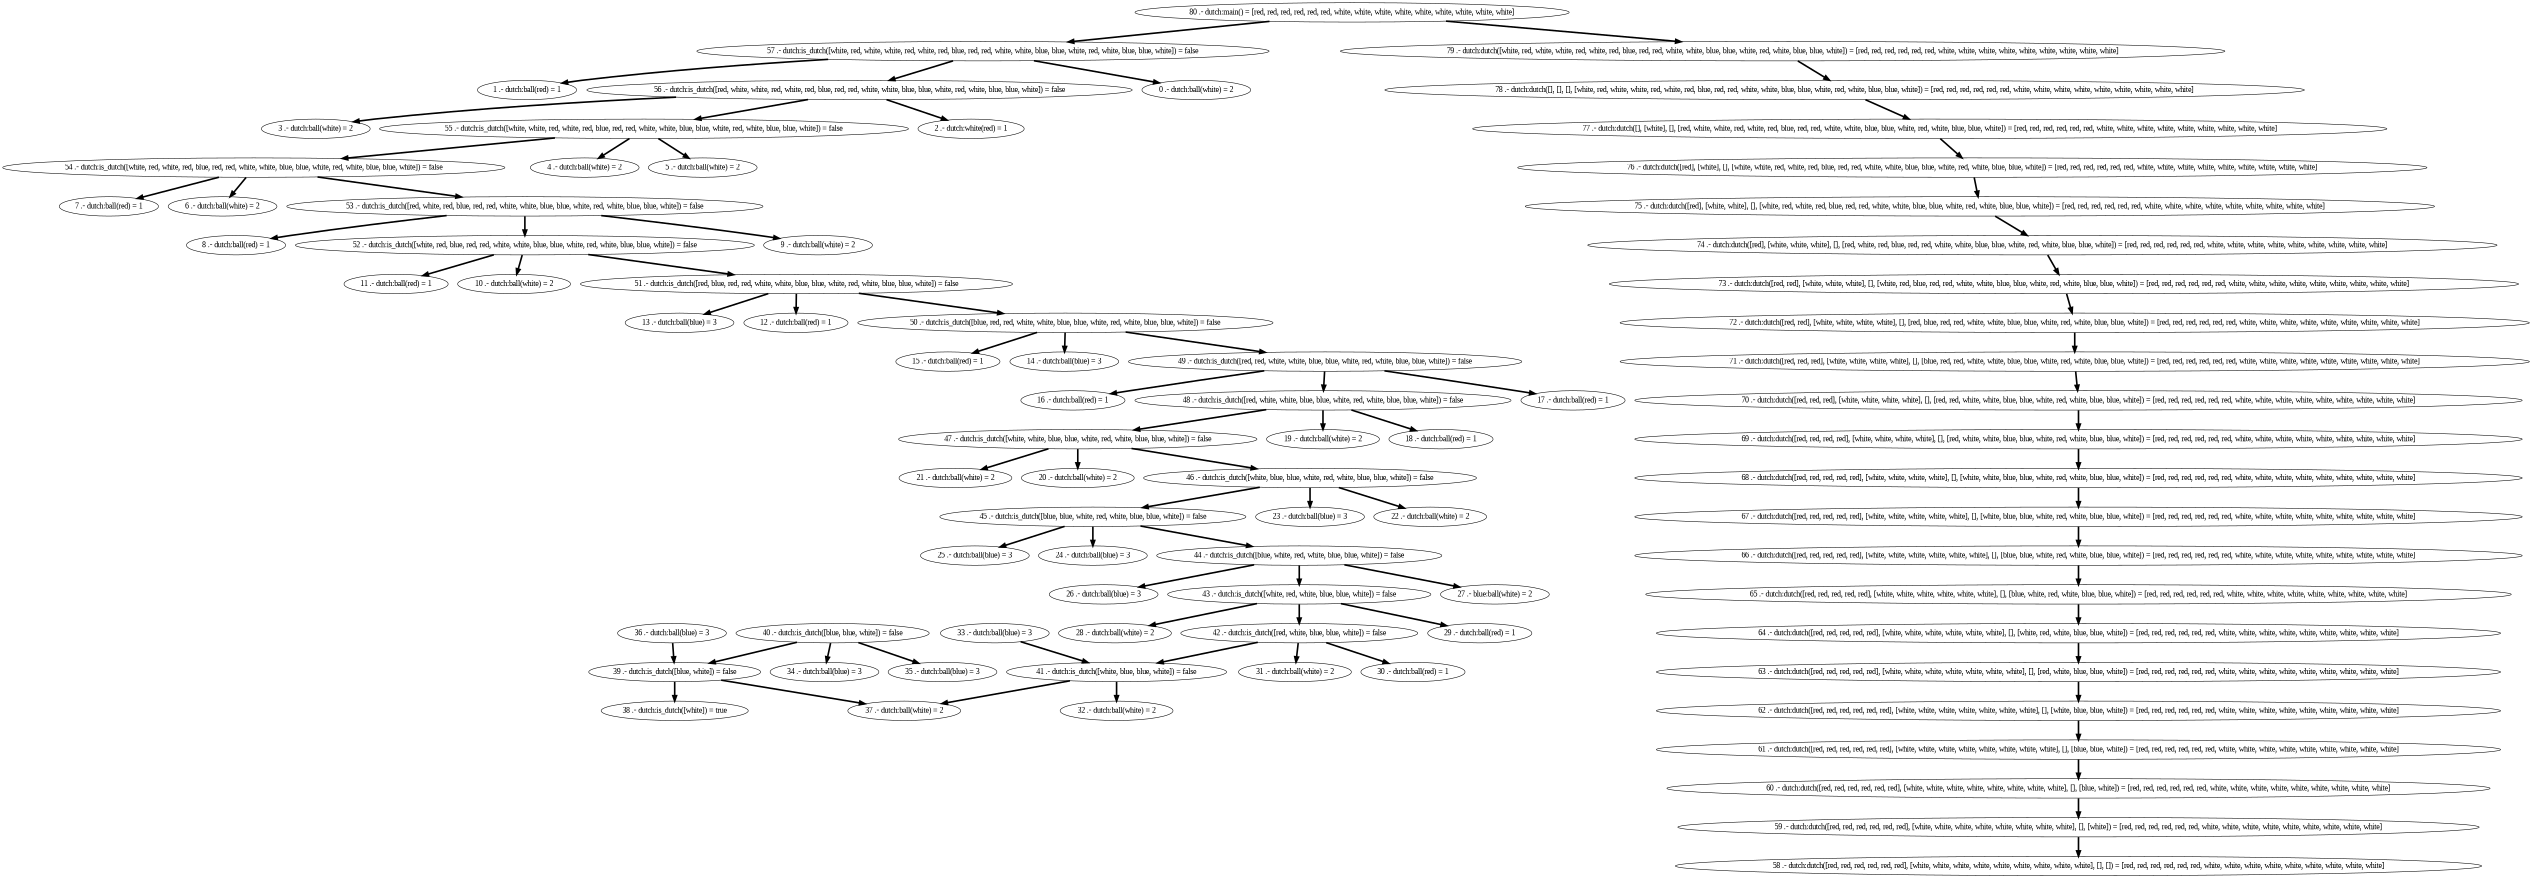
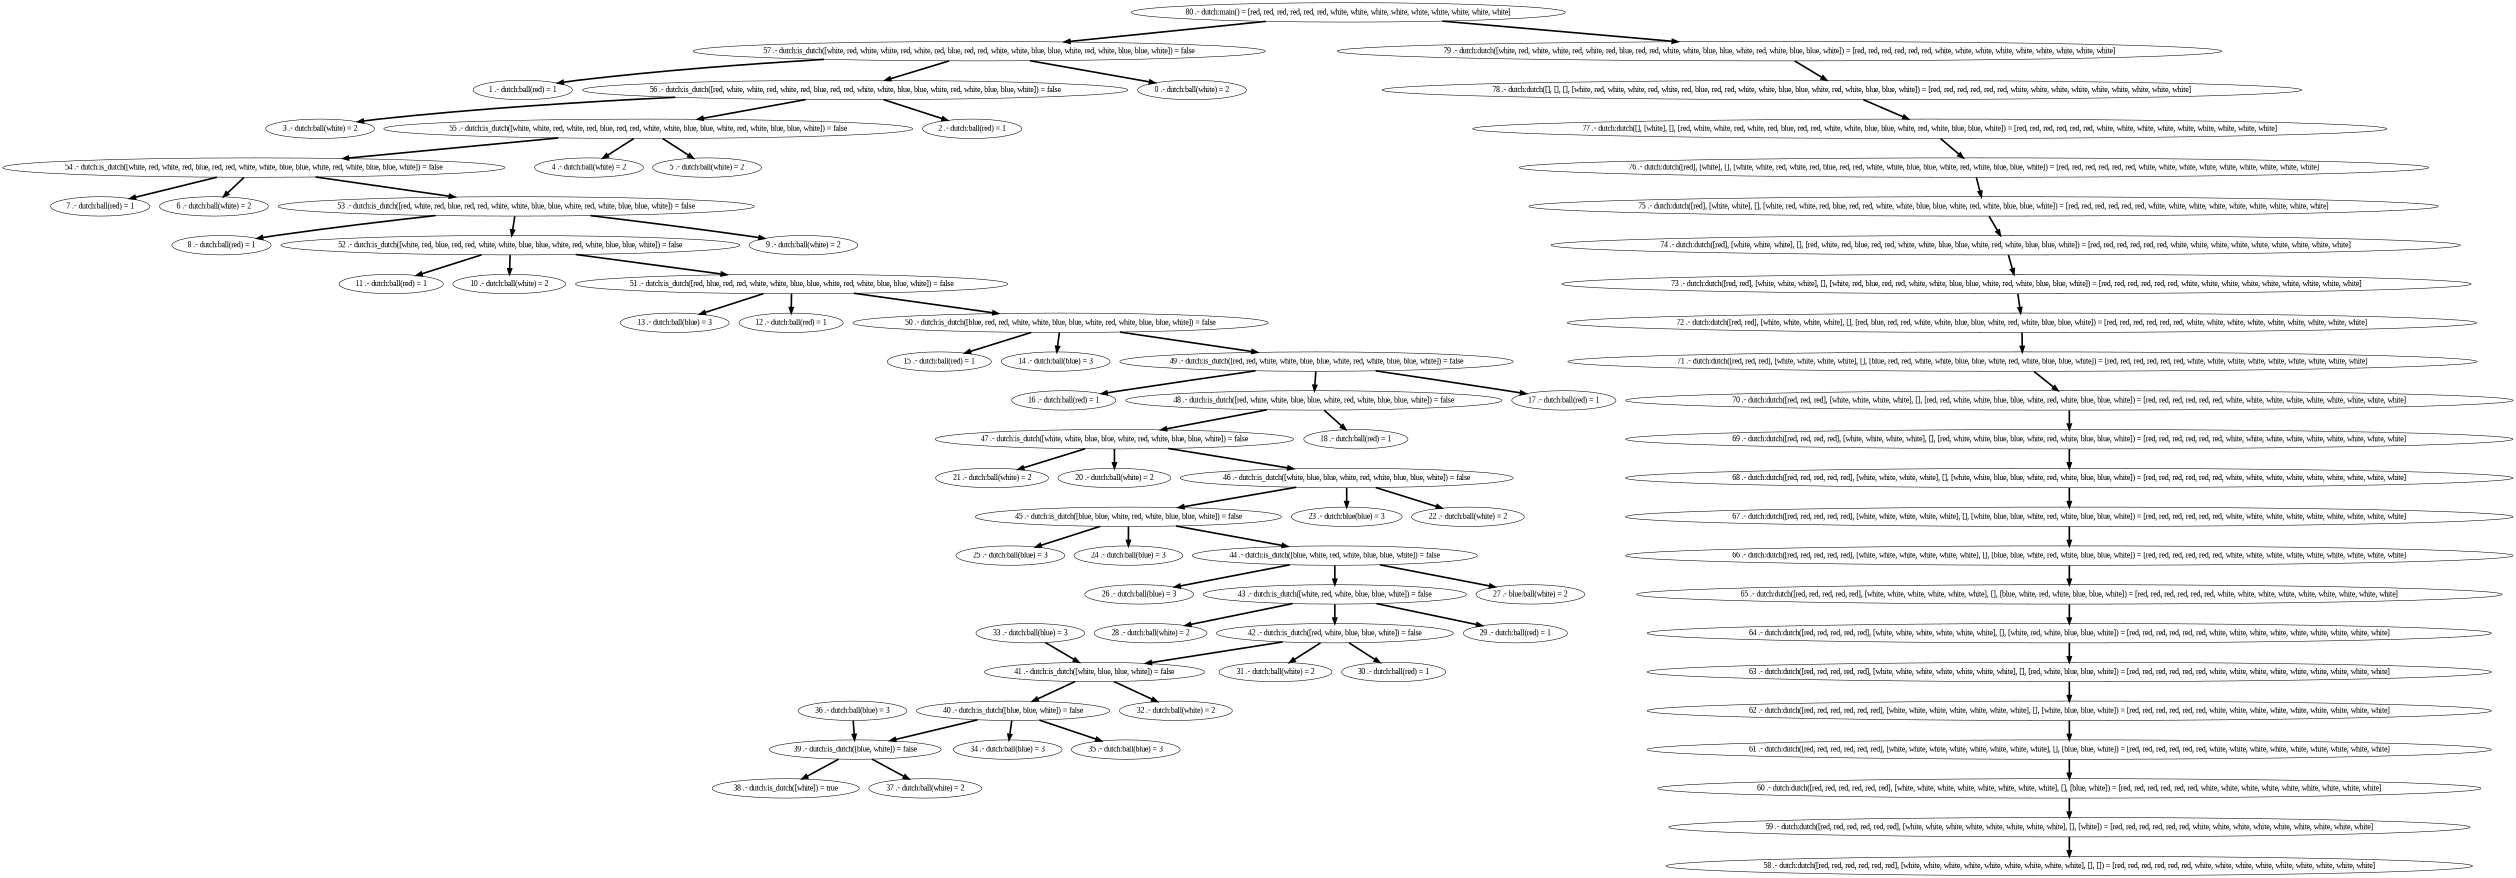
node "2 .- dutch:white(red) = 1": label "2 .- dutch:white(red) = 1" -> "2 .- dutch:ball(red) = 1"
node "19 .- dutch:ball(white) = 2": removed
node "23 .- dutch:ball(blue) = 3": label "23 .- dutch:ball(blue) = 3" -> "23 .- dutch:blue(blue) = 3"
edge "41 .- dutch:is_dutch([white, blue, blue, white]) = false" -> "37 .- dutch:ball(white) = 2": now "41 .- dutch:is_dutch([white, blue, blue, white]) = false" -> "40 .- dutch:is_dutch([blue, blue, white]) = false"
